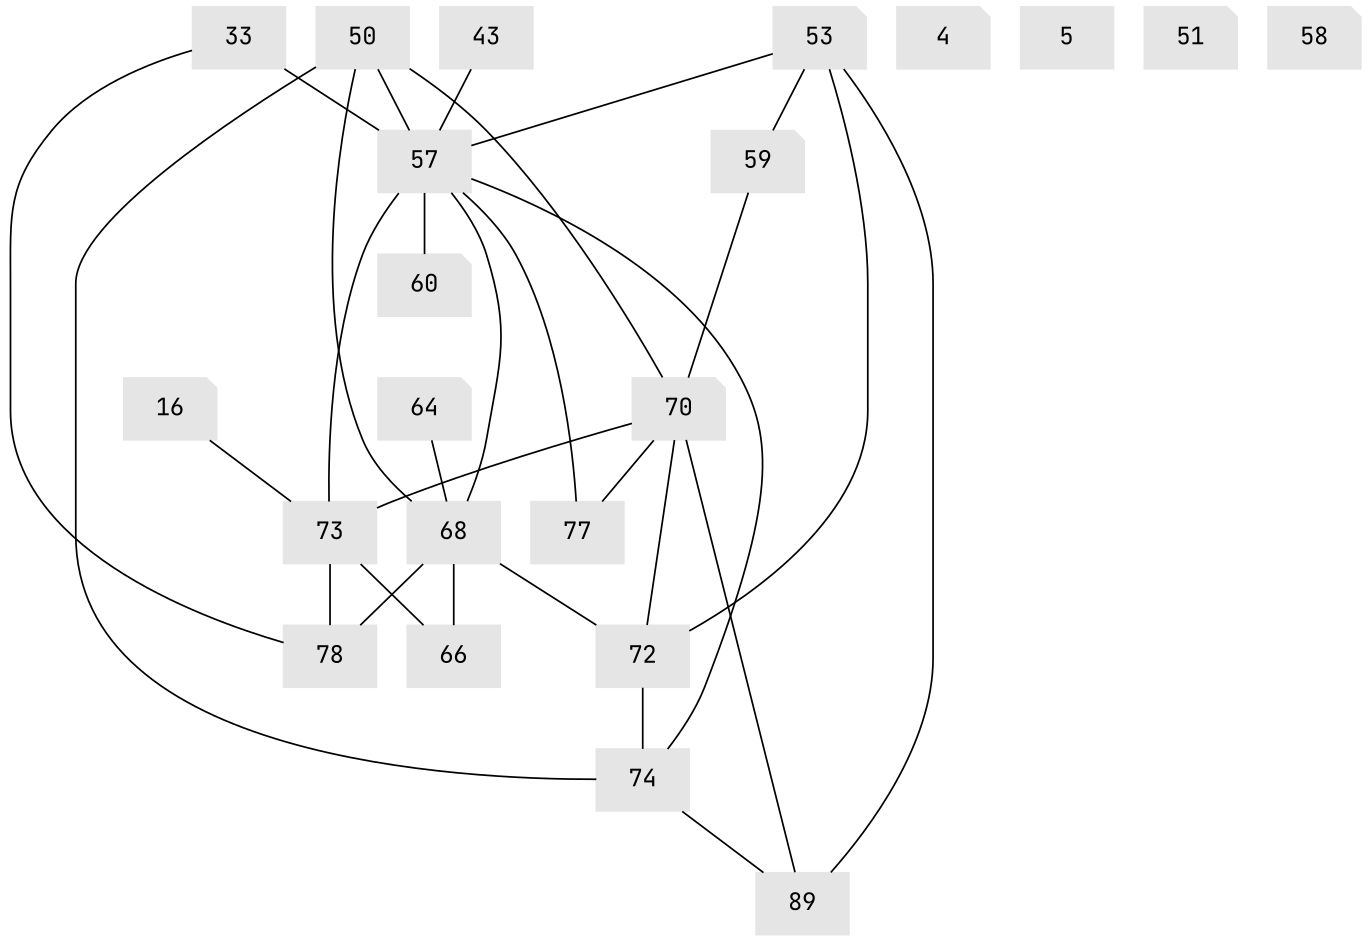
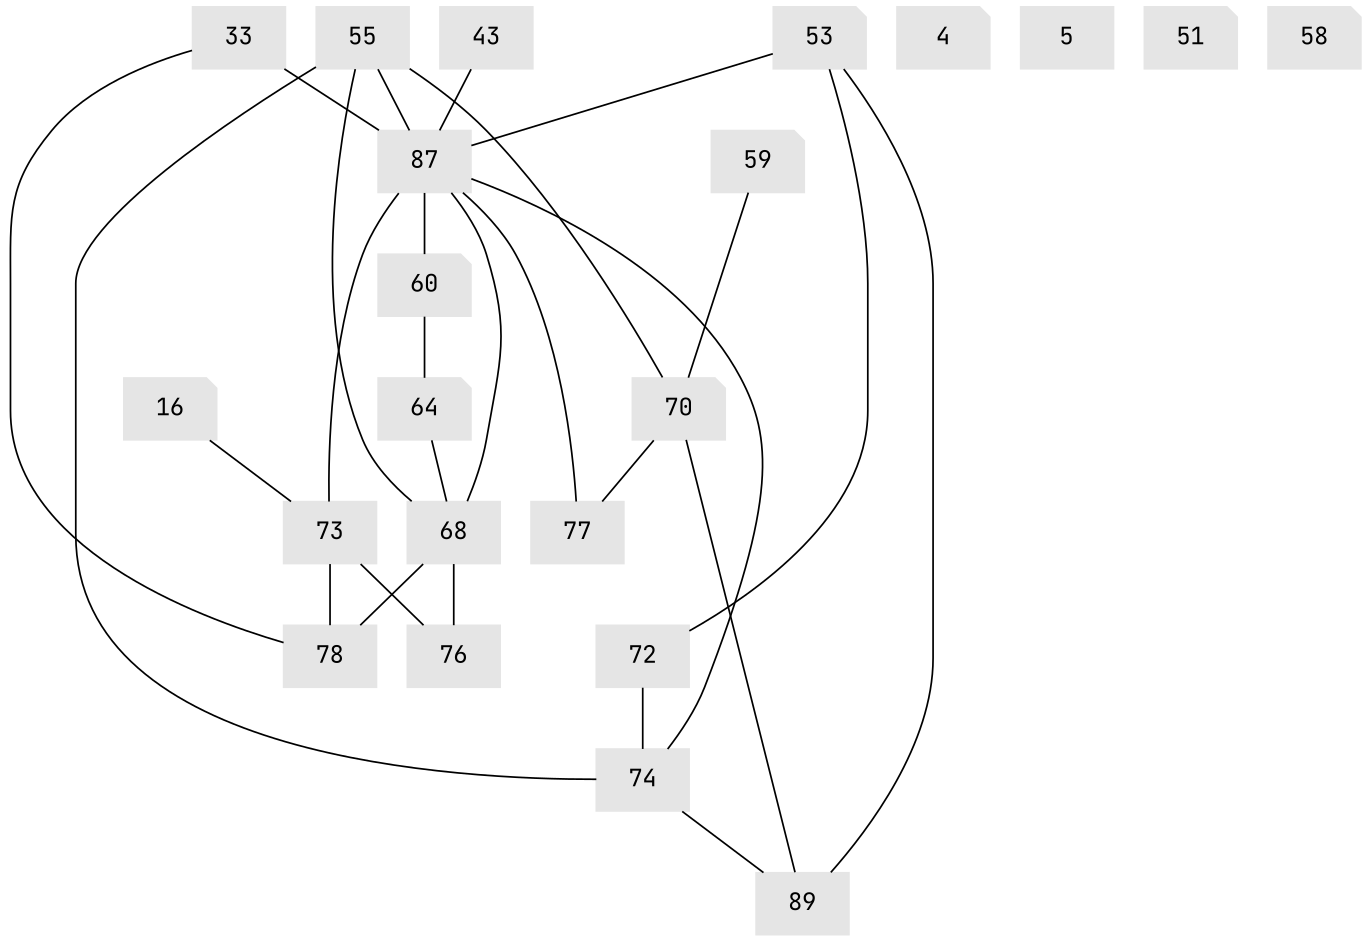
node "50": label "50" -> "55"
edge "53" -- "59": removed
node "57": label "57" -> "87"
edge "60" -- "64": added
edge "70" -- "73": removed
edge "70" -- "72": removed
edge "68" -- "72": removed
node "66": label "66" -> "76"
